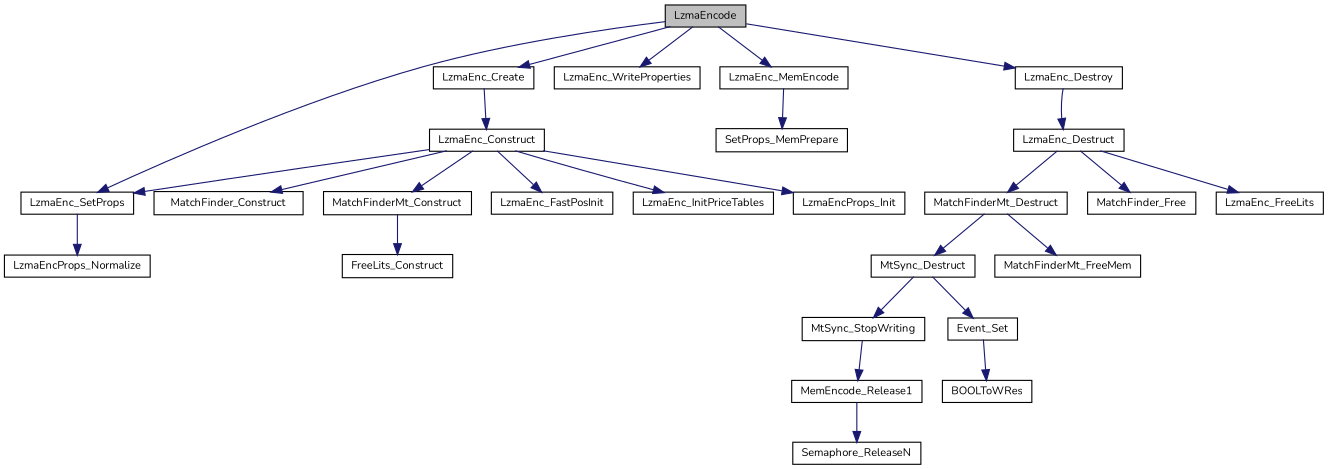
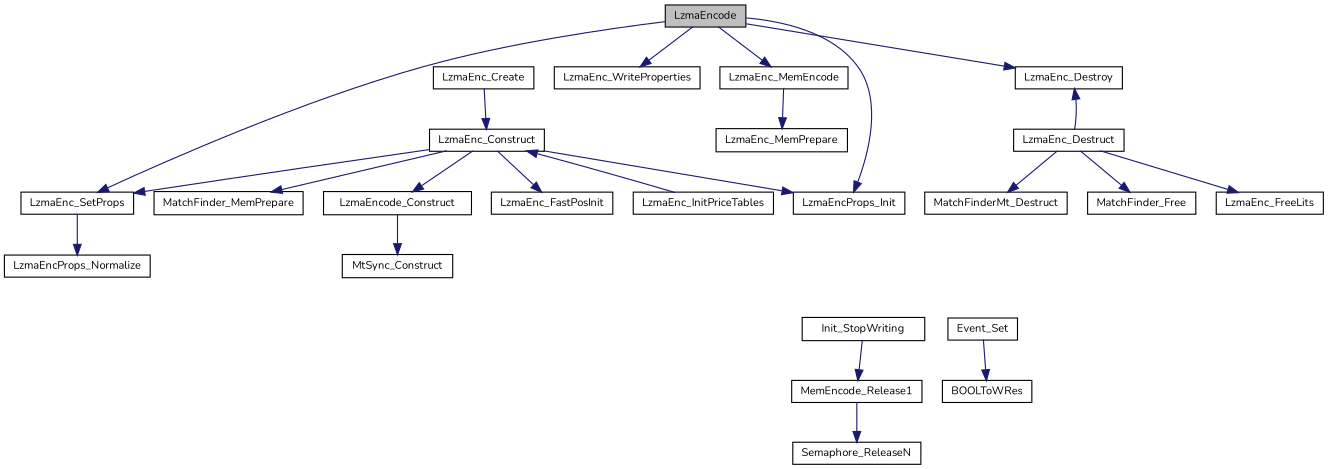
edge "LzmaEncode" -> "LzmaEnc_Create": now "LzmaEncode" -> "LzmaEncProps_Init"
edge "LzmaEnc_Destroy" -> "LzmaEnc_Destruct": reversed
node "SetProps_MemPrepare": label "SetProps_MemPrepare" -> "LzmaEnc_MemPrepare"
edge "LzmaEnc_Construct" -> "LzmaEnc_InitPriceTables": reversed
node "MatchFinder_Construct": label "MatchFinder_Construct" -> "MatchFinder_MemPrepare"
node "MatchFinderMt_Construct": label "MatchFinderMt_Construct" -> "LzmaEncode_Construct"
node "FreeLits_Construct": label "FreeLits_Construct" -> "MtSync_Construct"
node "MtSync_Destruct": removed
node "MatchFinderMt_FreeMem": removed
node "MtSync_StopWriting": label "MtSync_StopWriting" -> "Init_StopWriting"
